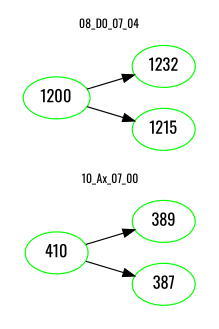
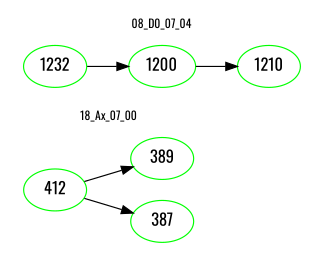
edge "1200" -> "1232": reversed
node "1215": label "1215" -> "1210"
cluster "10_Ax_07_00": label "10_Ax_07_00" -> "18_Ax_07_00"
node "410": label "410" -> "412"
